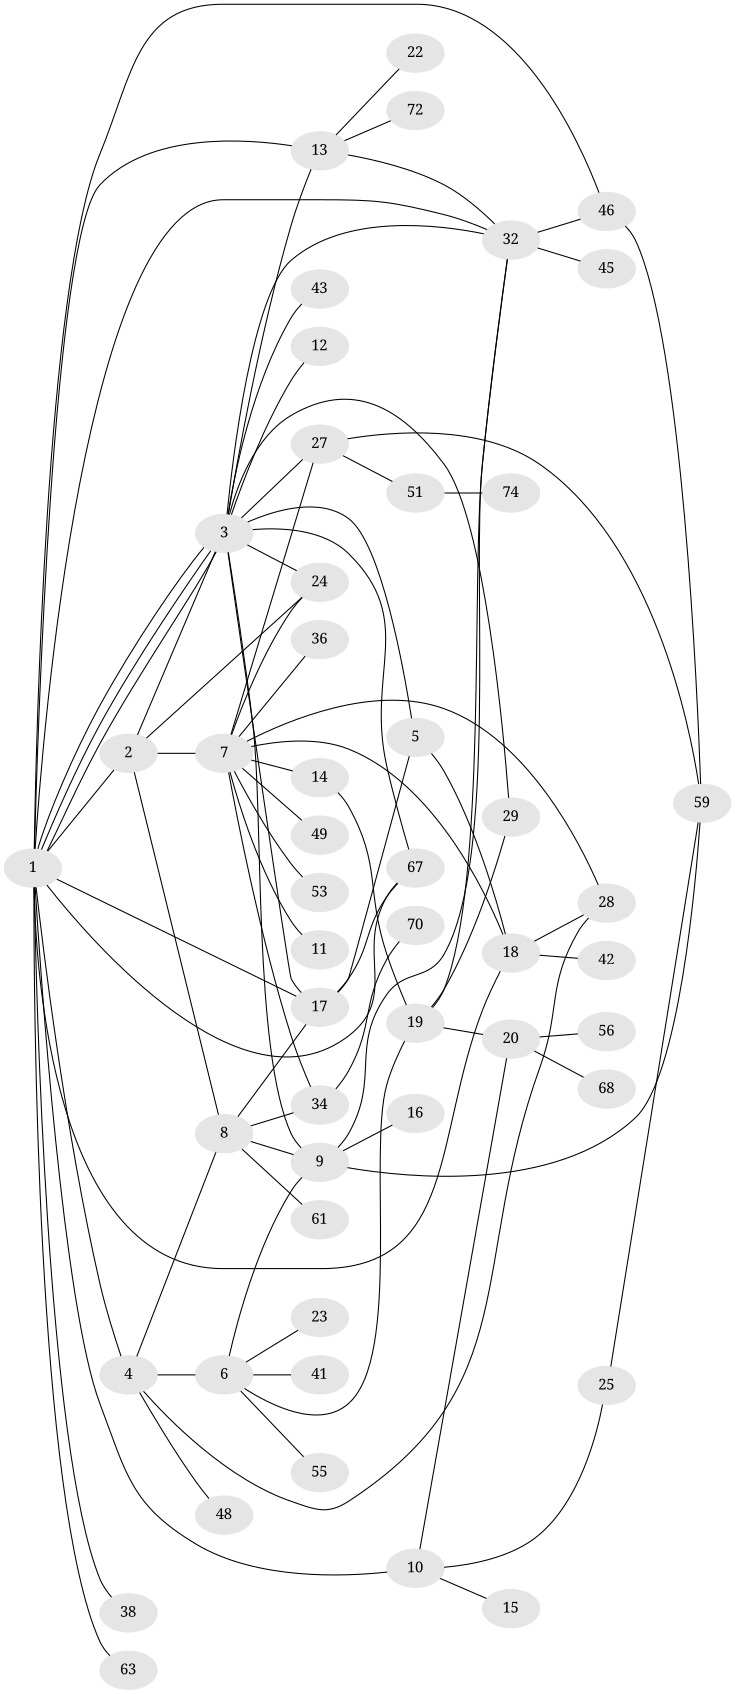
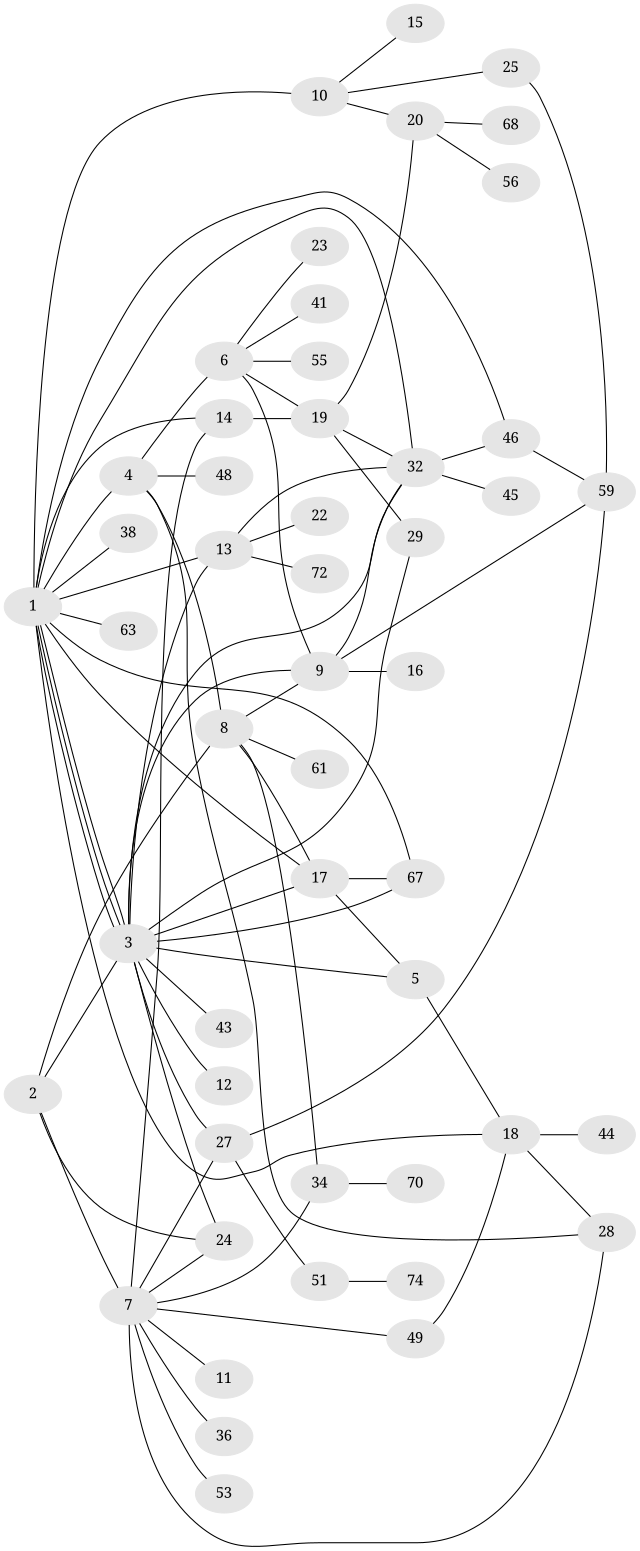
edge "7" -- "18": now "49" -- "18"
edge "2" -- "1": now "14" -- "1"
node "42": label "42" -> "44"
